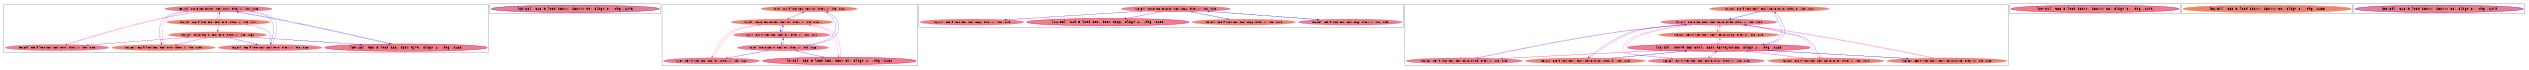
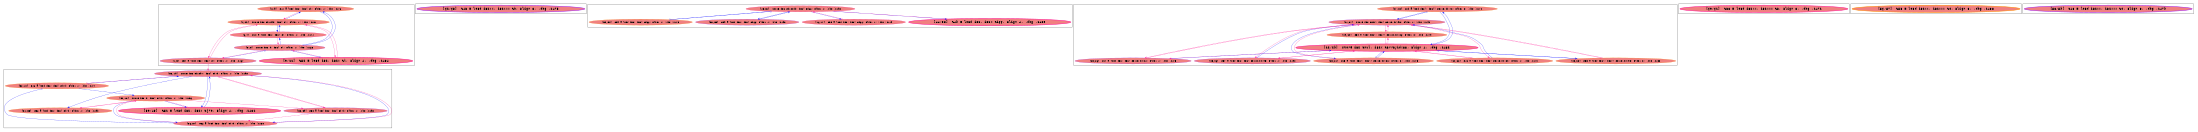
edge "[34/35]  %56 = load i32, i32* %j70, align 4, !dbg !1490" -> "[33/40]  store i32 %inc97, i32* %j70, align 4, !dbg !1493": now "[4/5]  %37 = load i32, i32* %k, align 4, !dbg !1467" -> "[33/40]  store i32 %inc97, i32* %j70, align 4, !dbg !1493"
edge "[38/39]  %58 = load i32, i32* %j70, align 4, !dbg !1493" -> "[31/42]  store i32 0, i32* %j70, align 4, !dbg !1456": now "[38/39]  %58 = load i32, i32* %j70, align 4, !dbg !1493" -> "[36/37]  %36 = load i32, i32* %j70, align 4, !dbg !1458"
